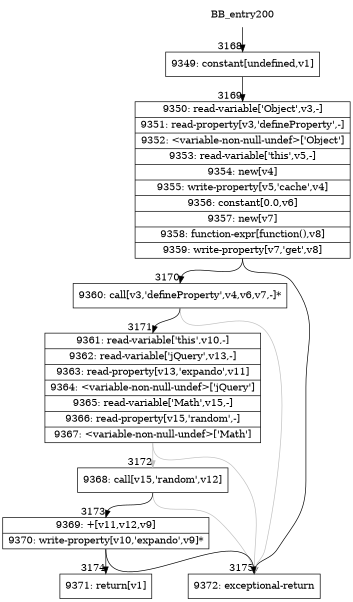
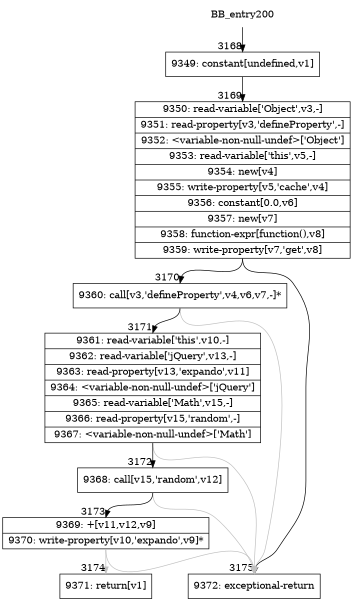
edge "9361: read-variable['this',v10,-]" -> "9368: call[v15,'random',v12]": color gray -> black
edge "9369: +[v11,v12,v9]" -> "9371: return[v1]": color black -> gray
edge "9369: +[v11,v12,v9]" -> "9372: exceptional-return": color black -> gray
